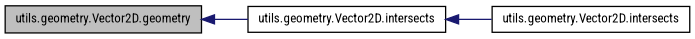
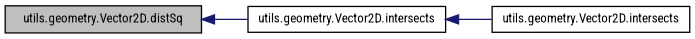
node "utils.geometry.Vector2D.geometry": label "utils.geometry.Vector2D.geometry" -> "utils.geometry.Vector2D.distSq"
